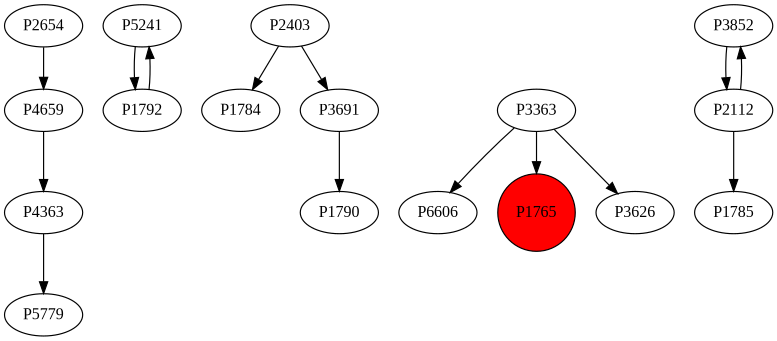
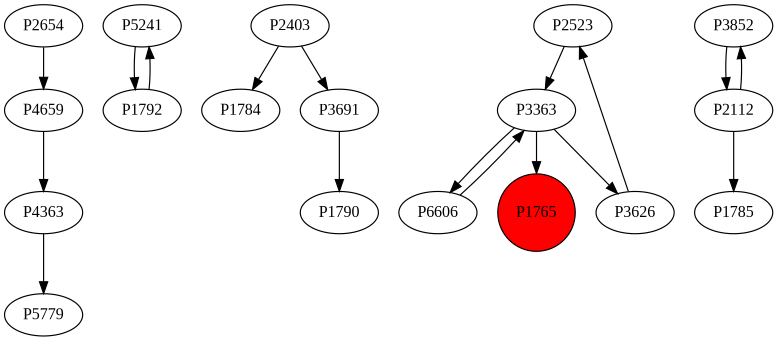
node "P2523": added
edge "P6606" -> "P3363": added
